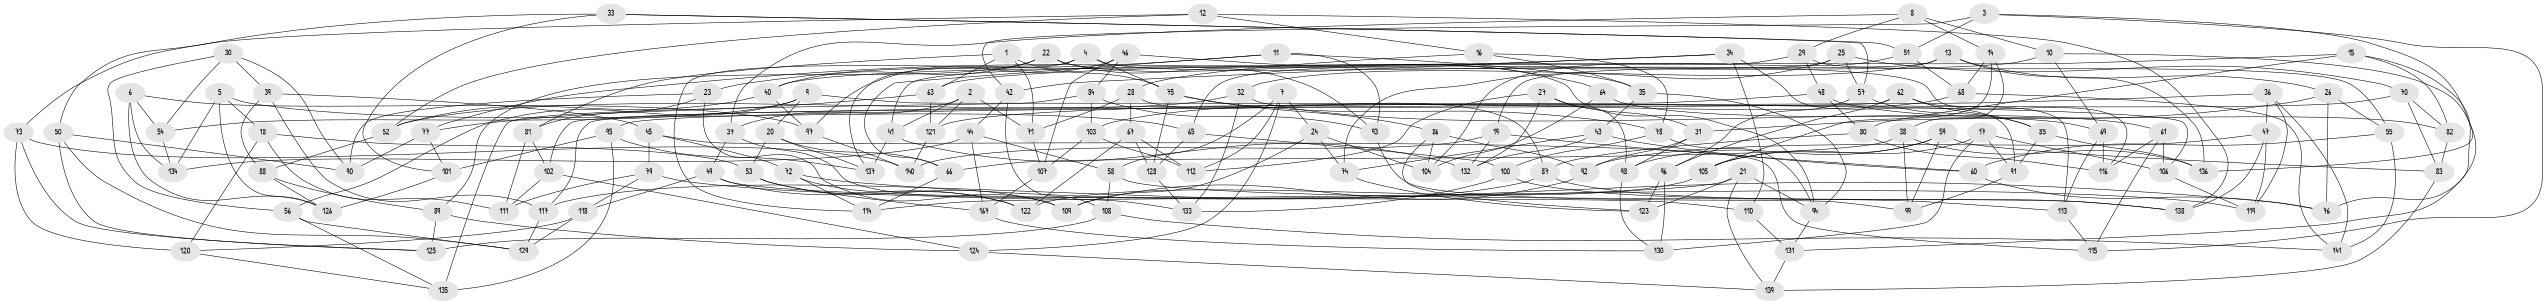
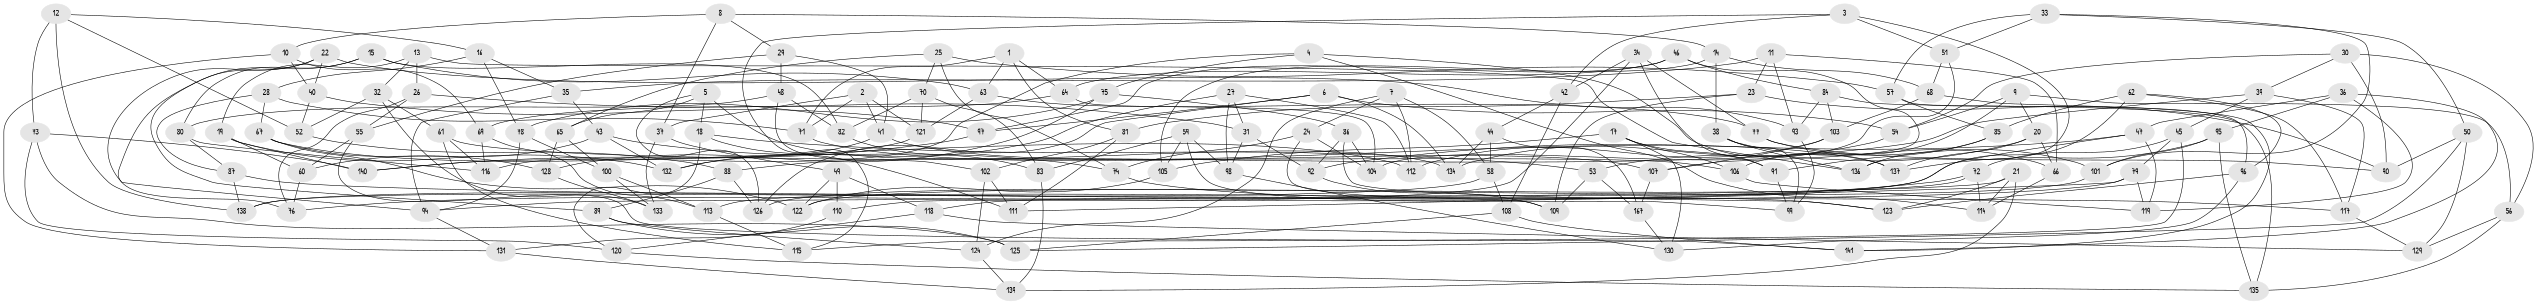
edge "1" -- "75": now "1" -- "64"
